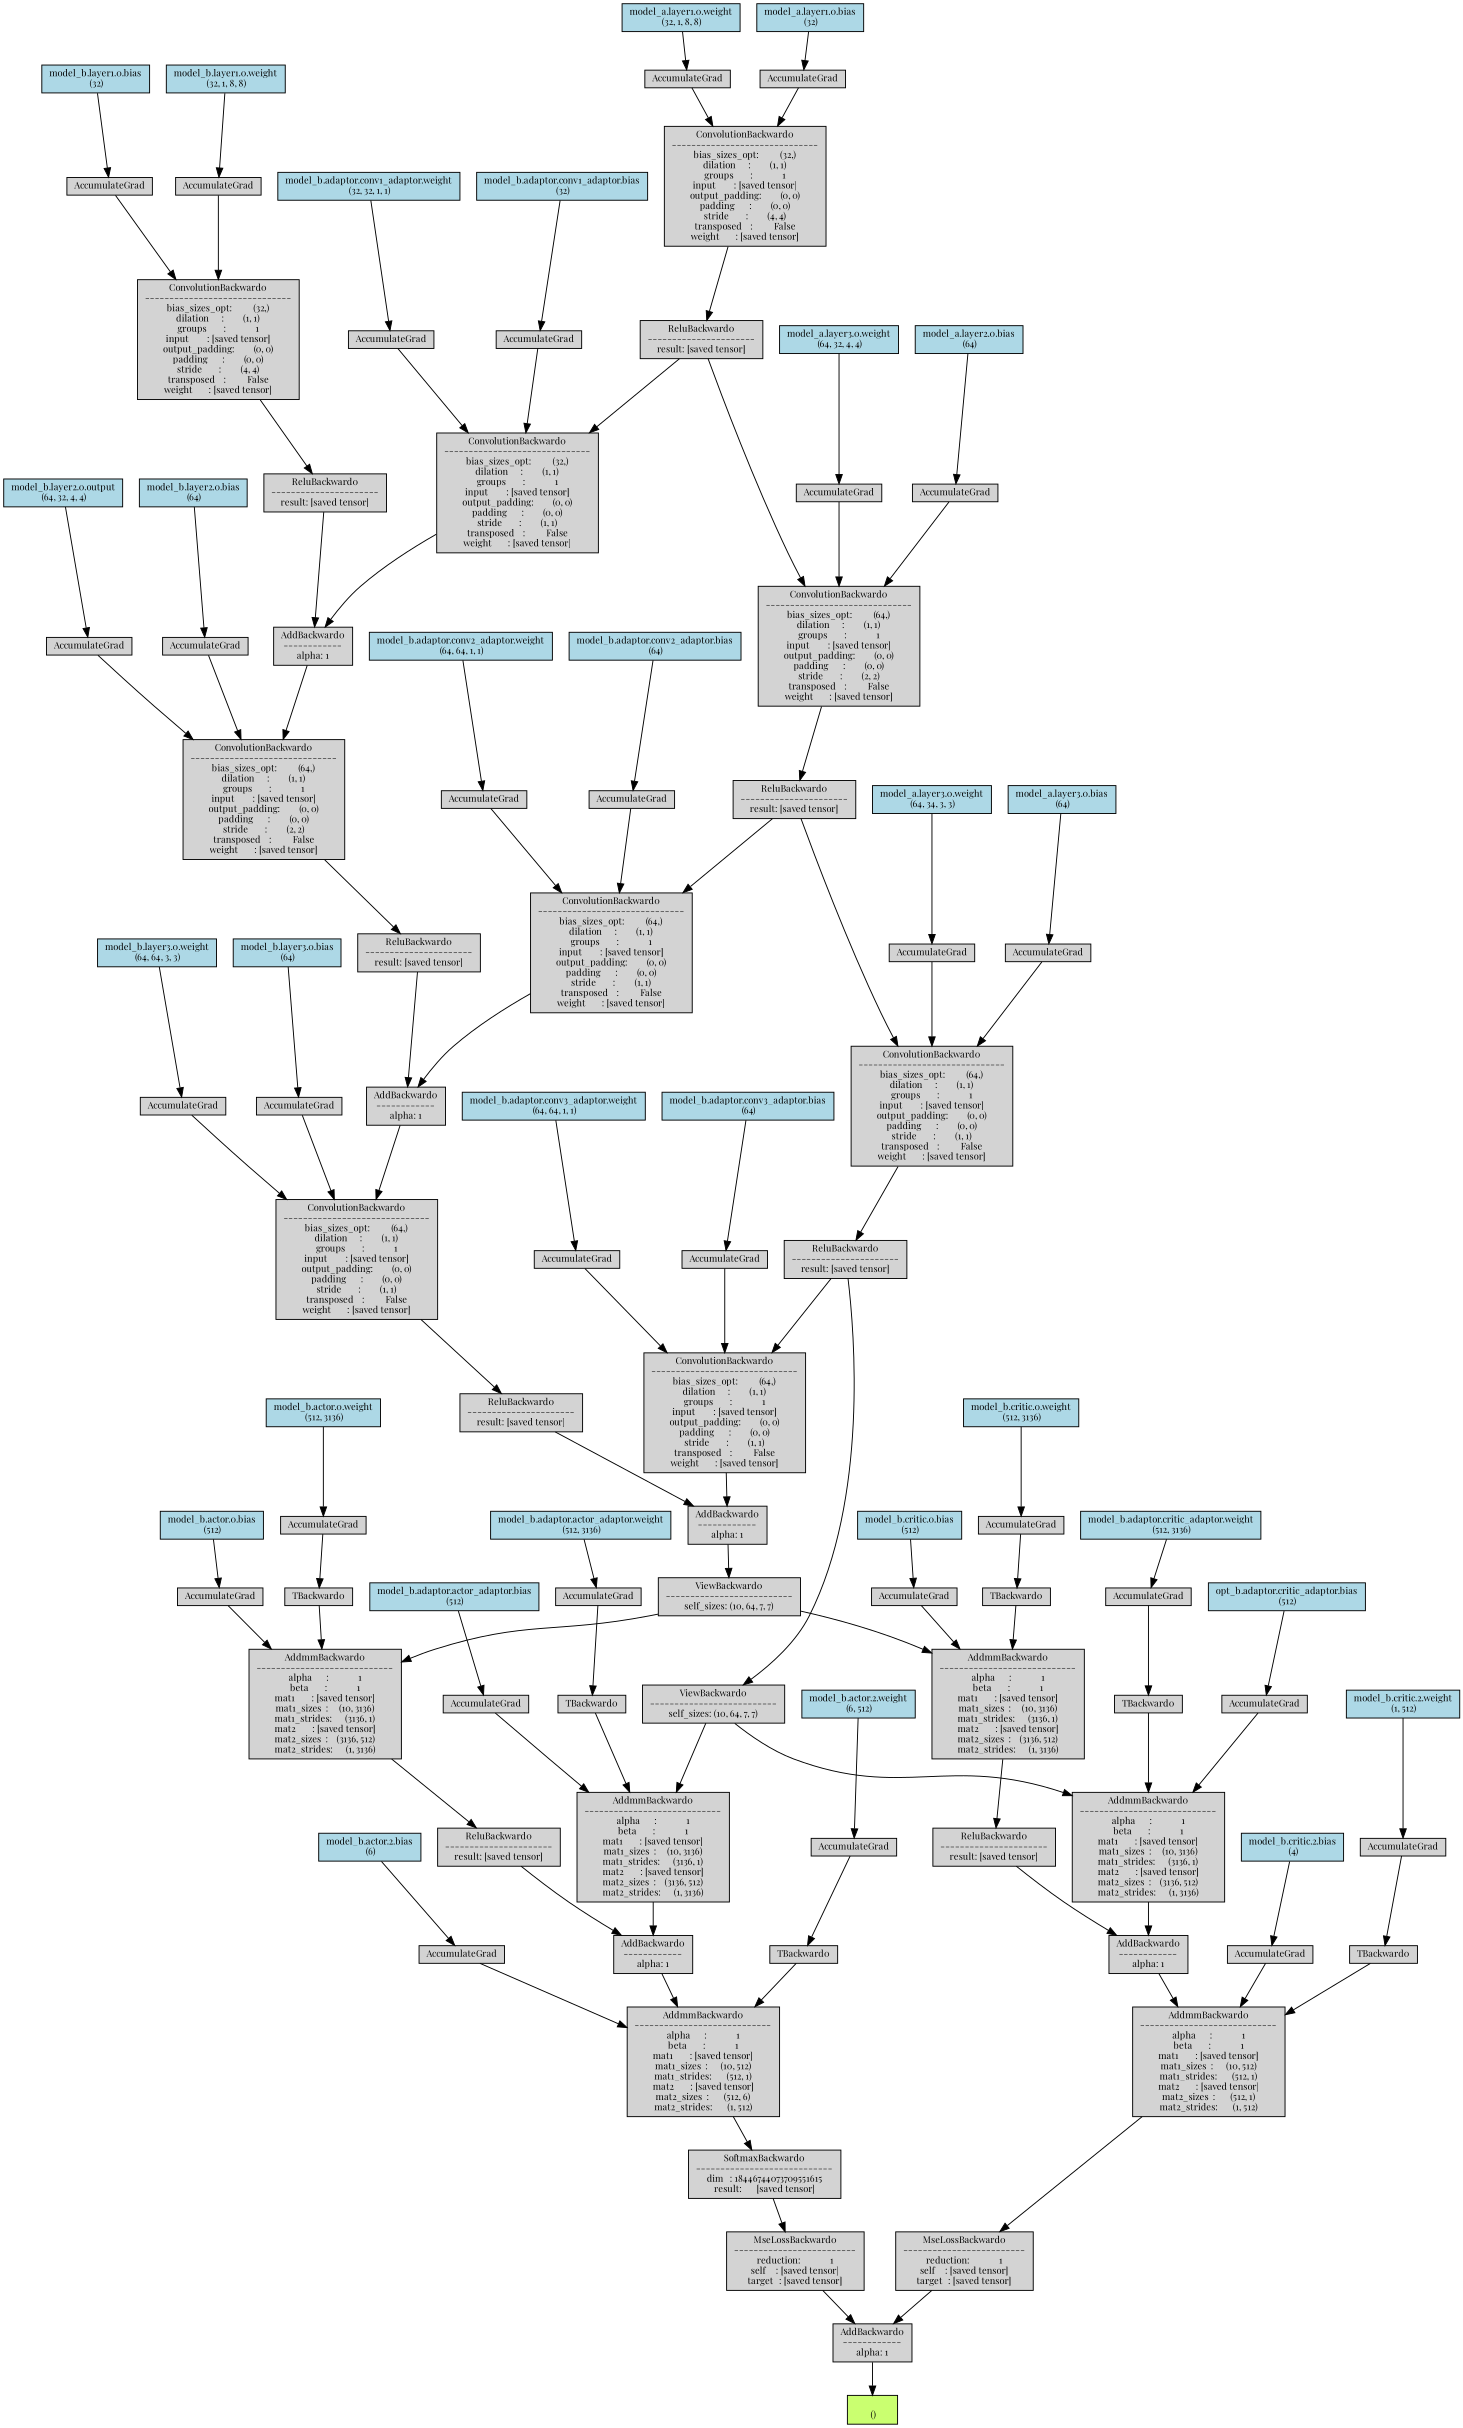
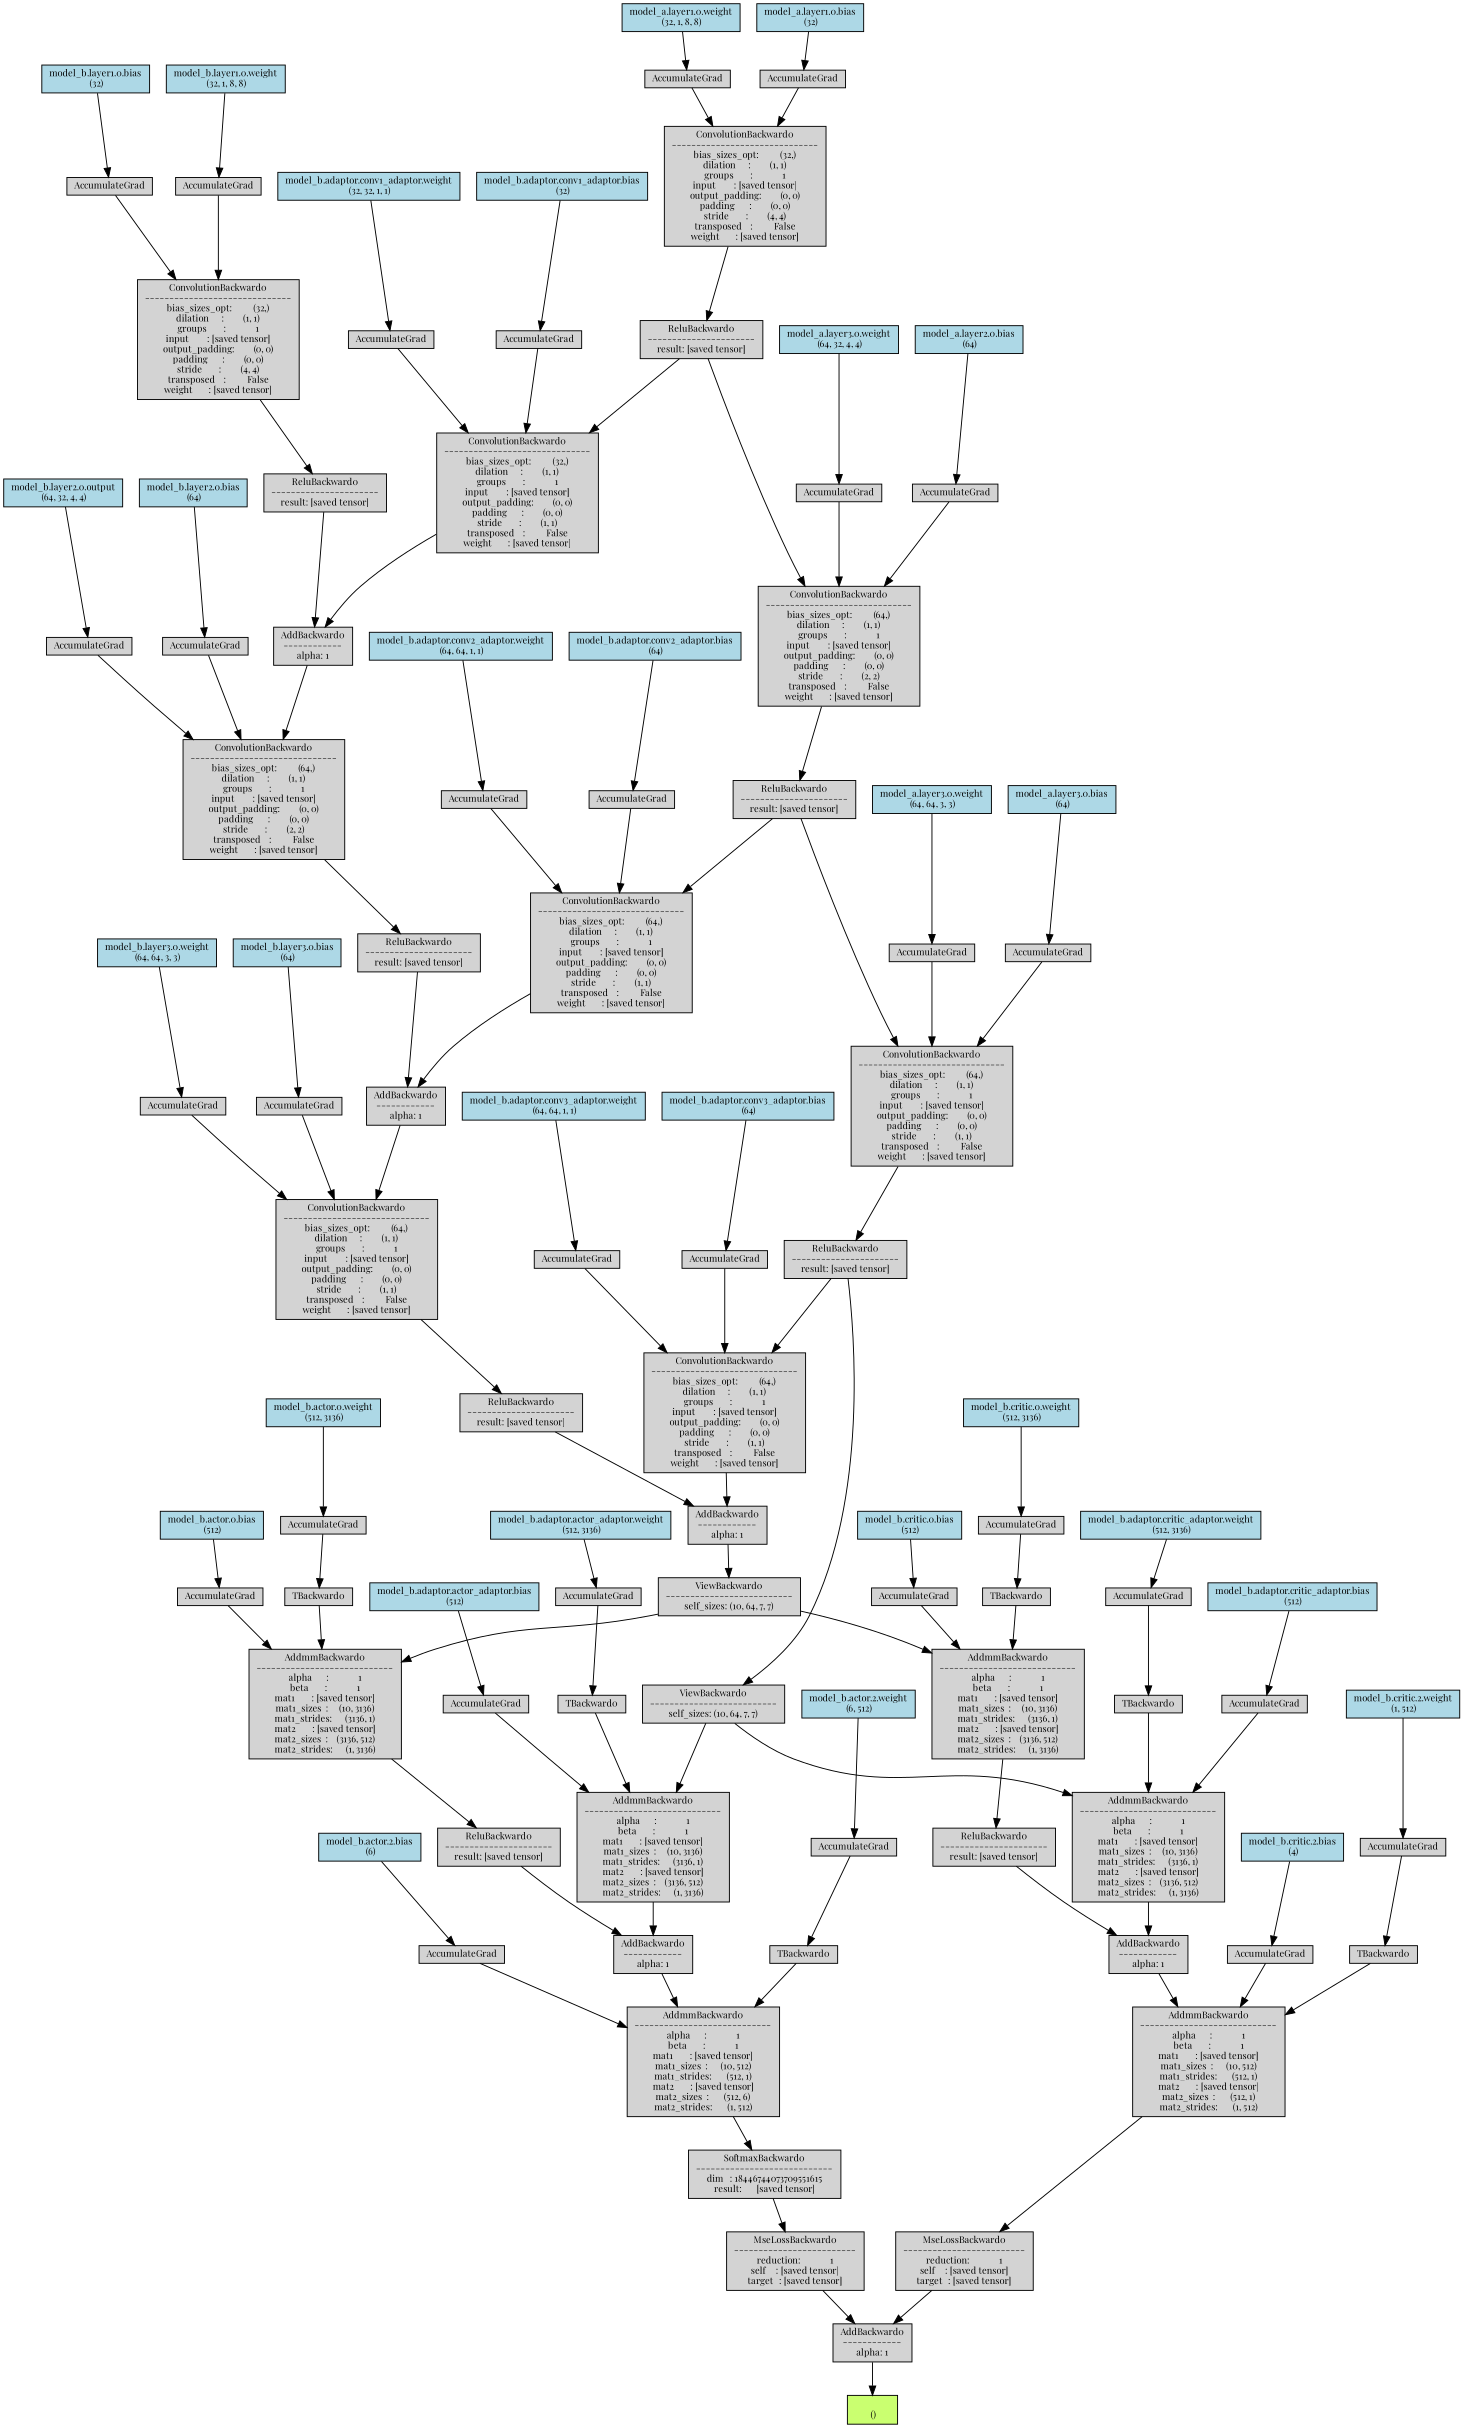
node "model_a.layer3.0.weight (64, 34, 3, 3)": label "model_a.layer3.0.weight (64, 34, 3, 3)" -> "model_a.layer3.0.weight (64, 64, 3, 3)"
node "opt_b.adaptor.critic_adaptor.bias (512)": label "opt_b.adaptor.critic_adaptor.bias (512)" -> "model_b.adaptor.critic_adaptor.bias (512)"
